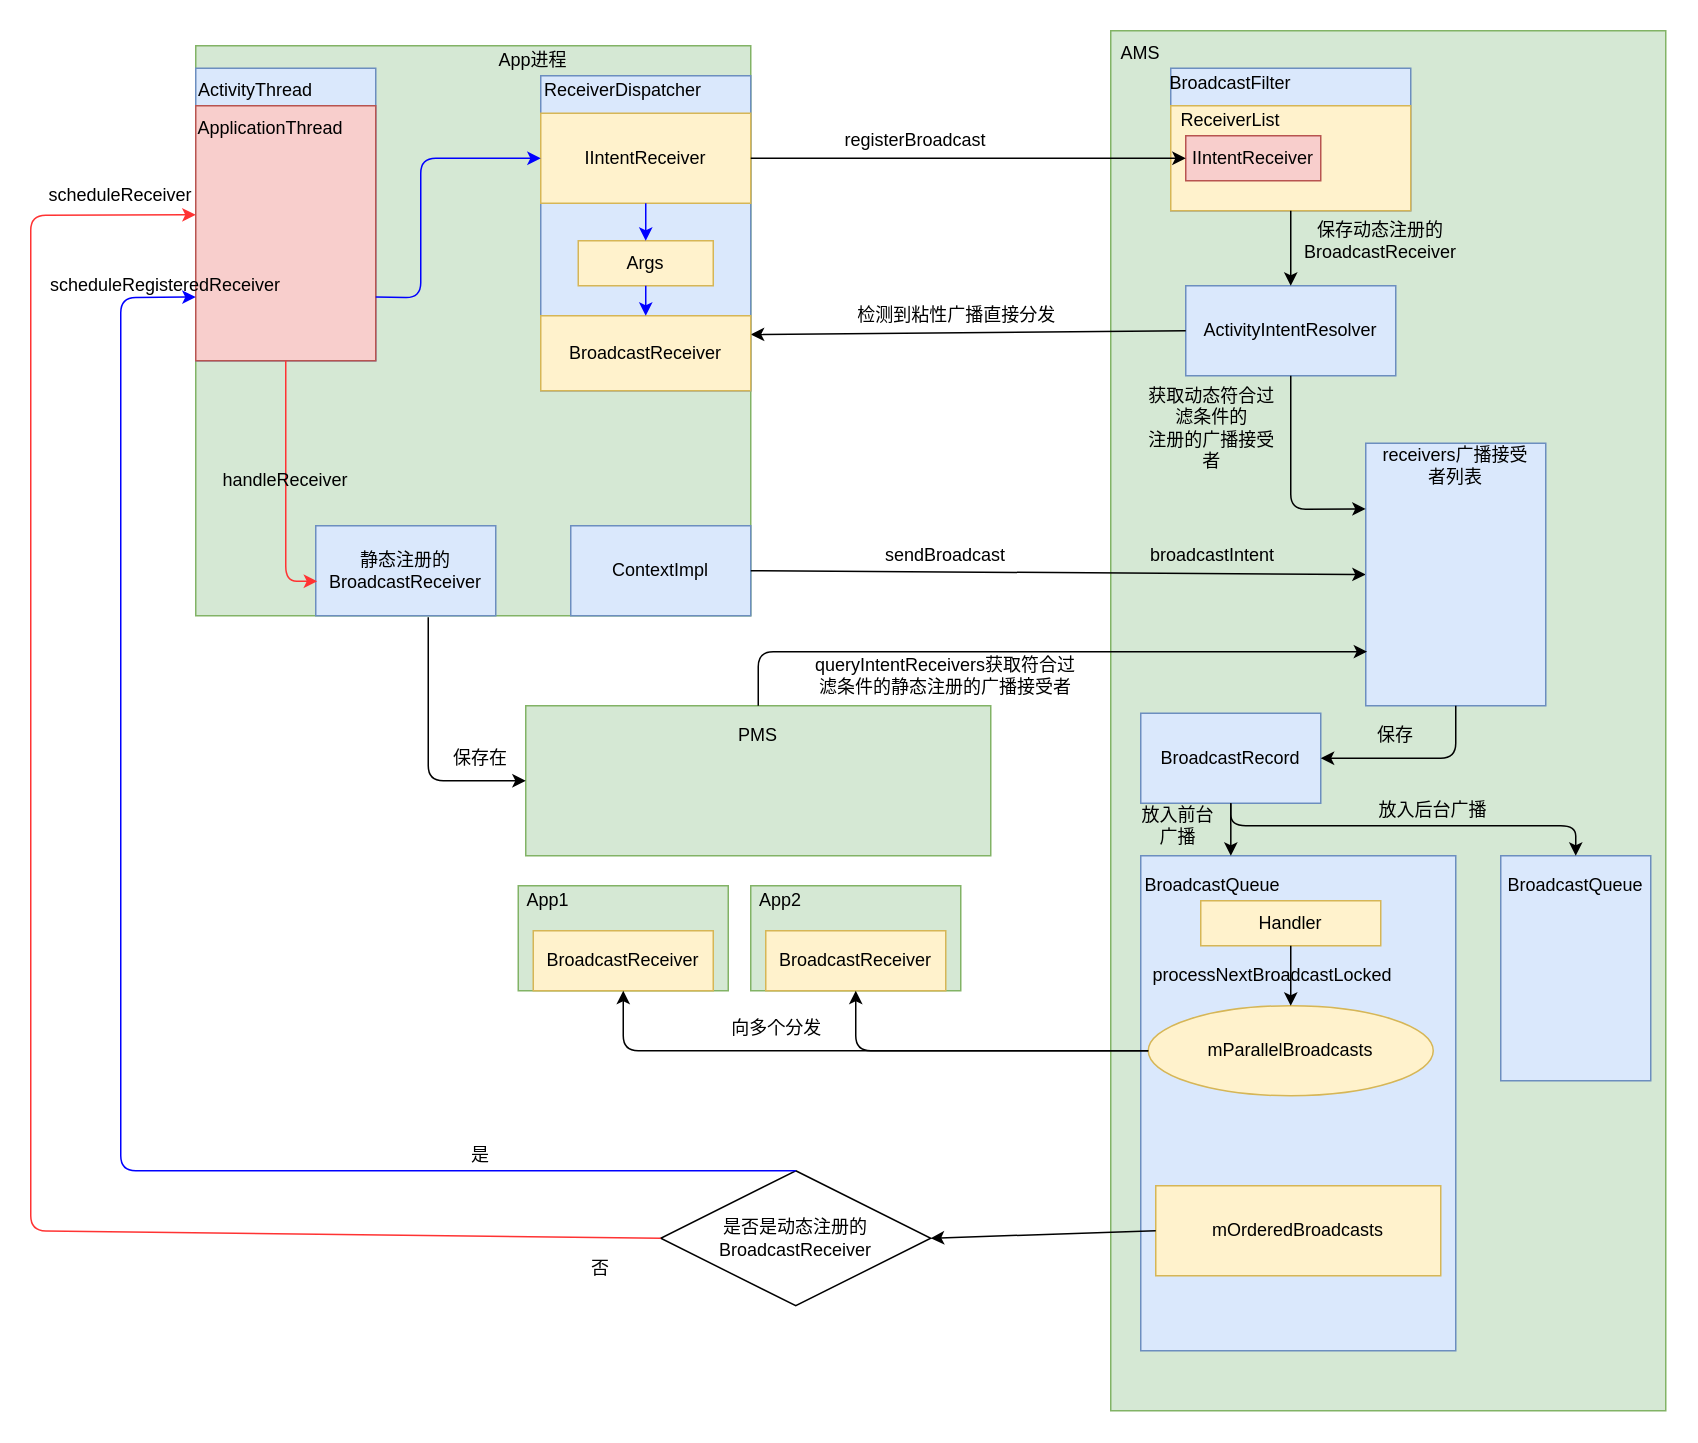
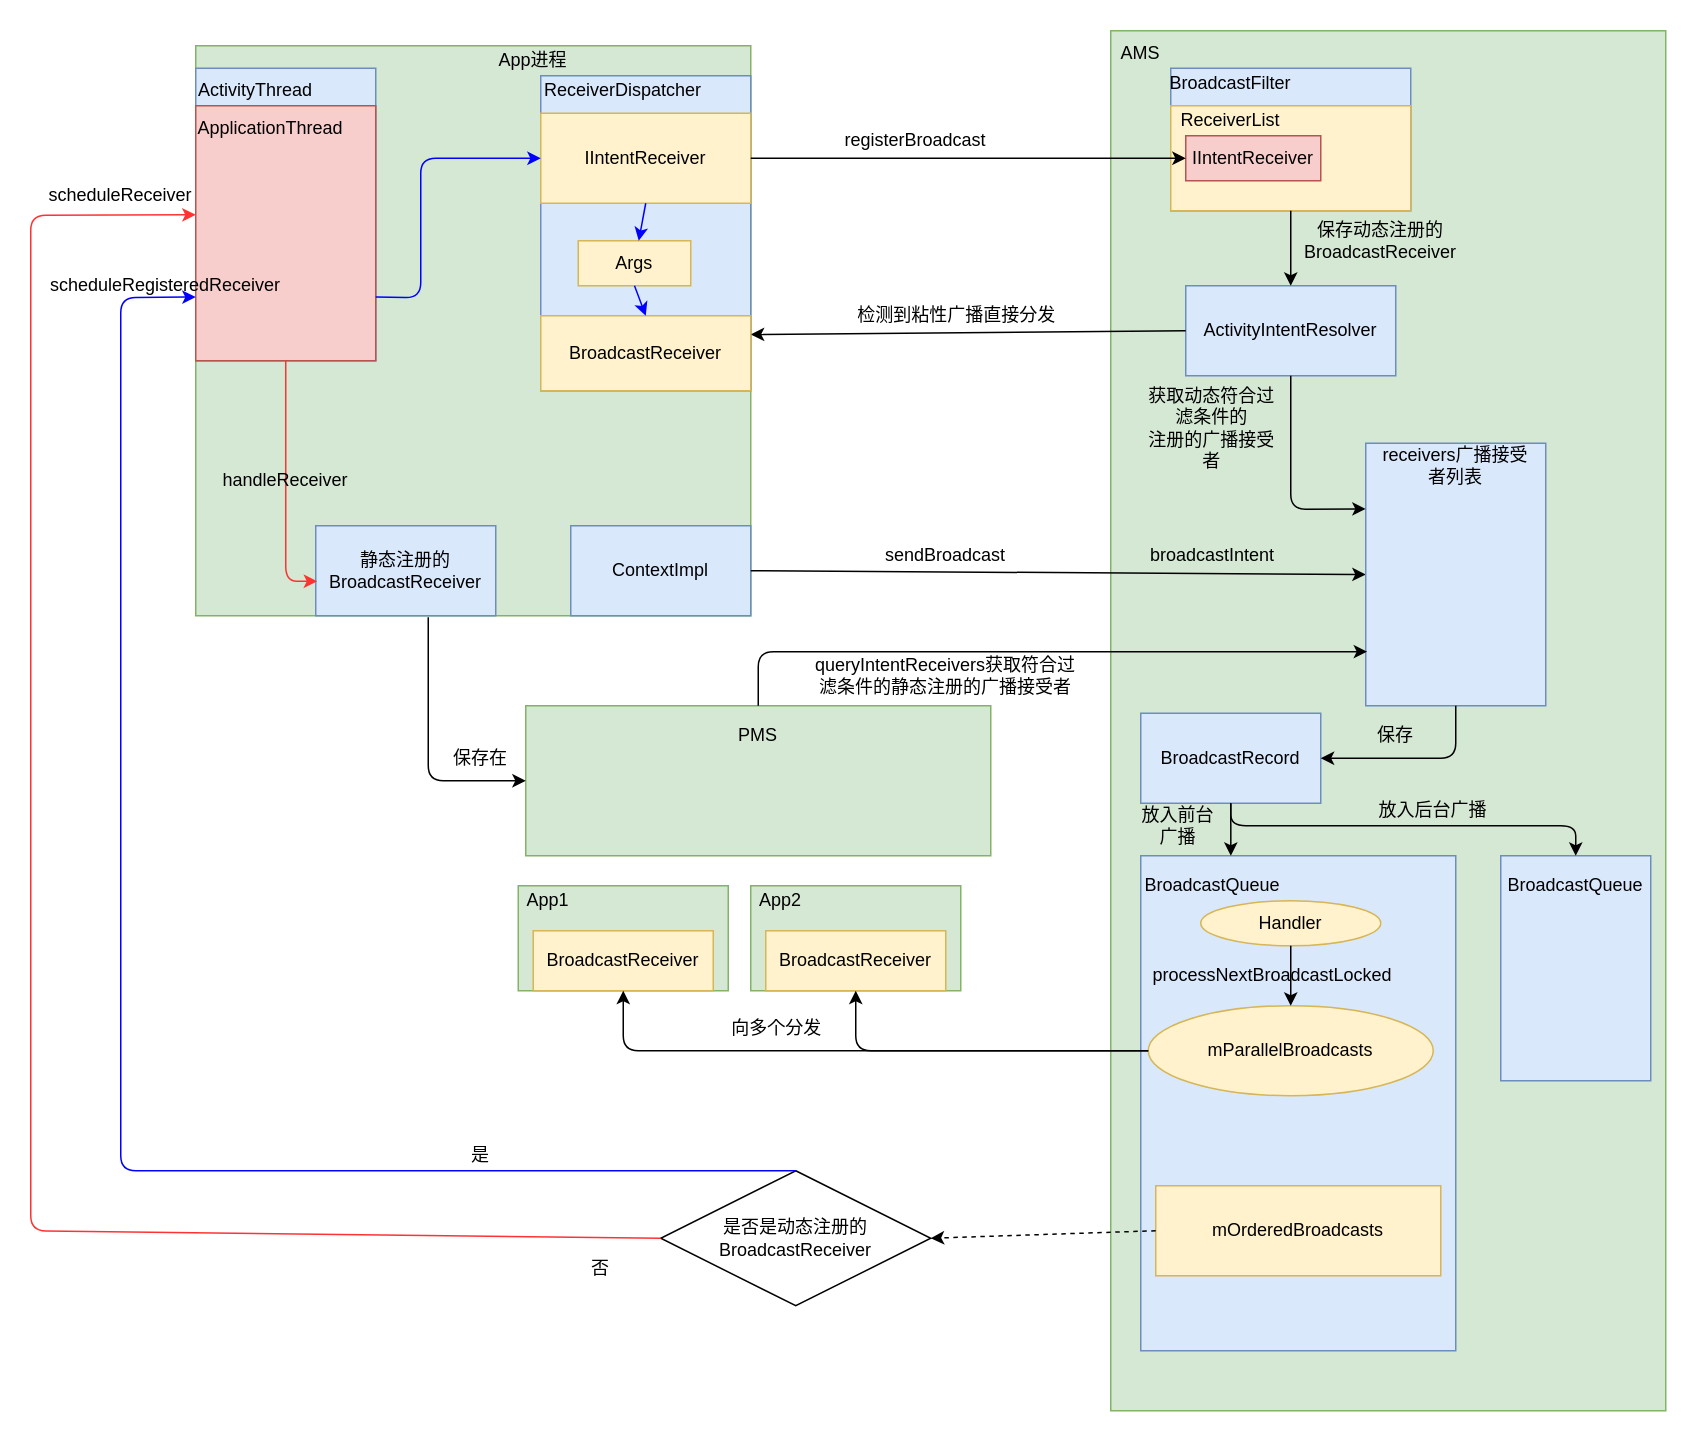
node "Args": size 135x45 -> 113x45
node "Handler": shape rectangle -> ellipse
edge "mOrderedBroadcasts" -> "是否是动态注册的BroadcastReceiver": style solid -> dashed
